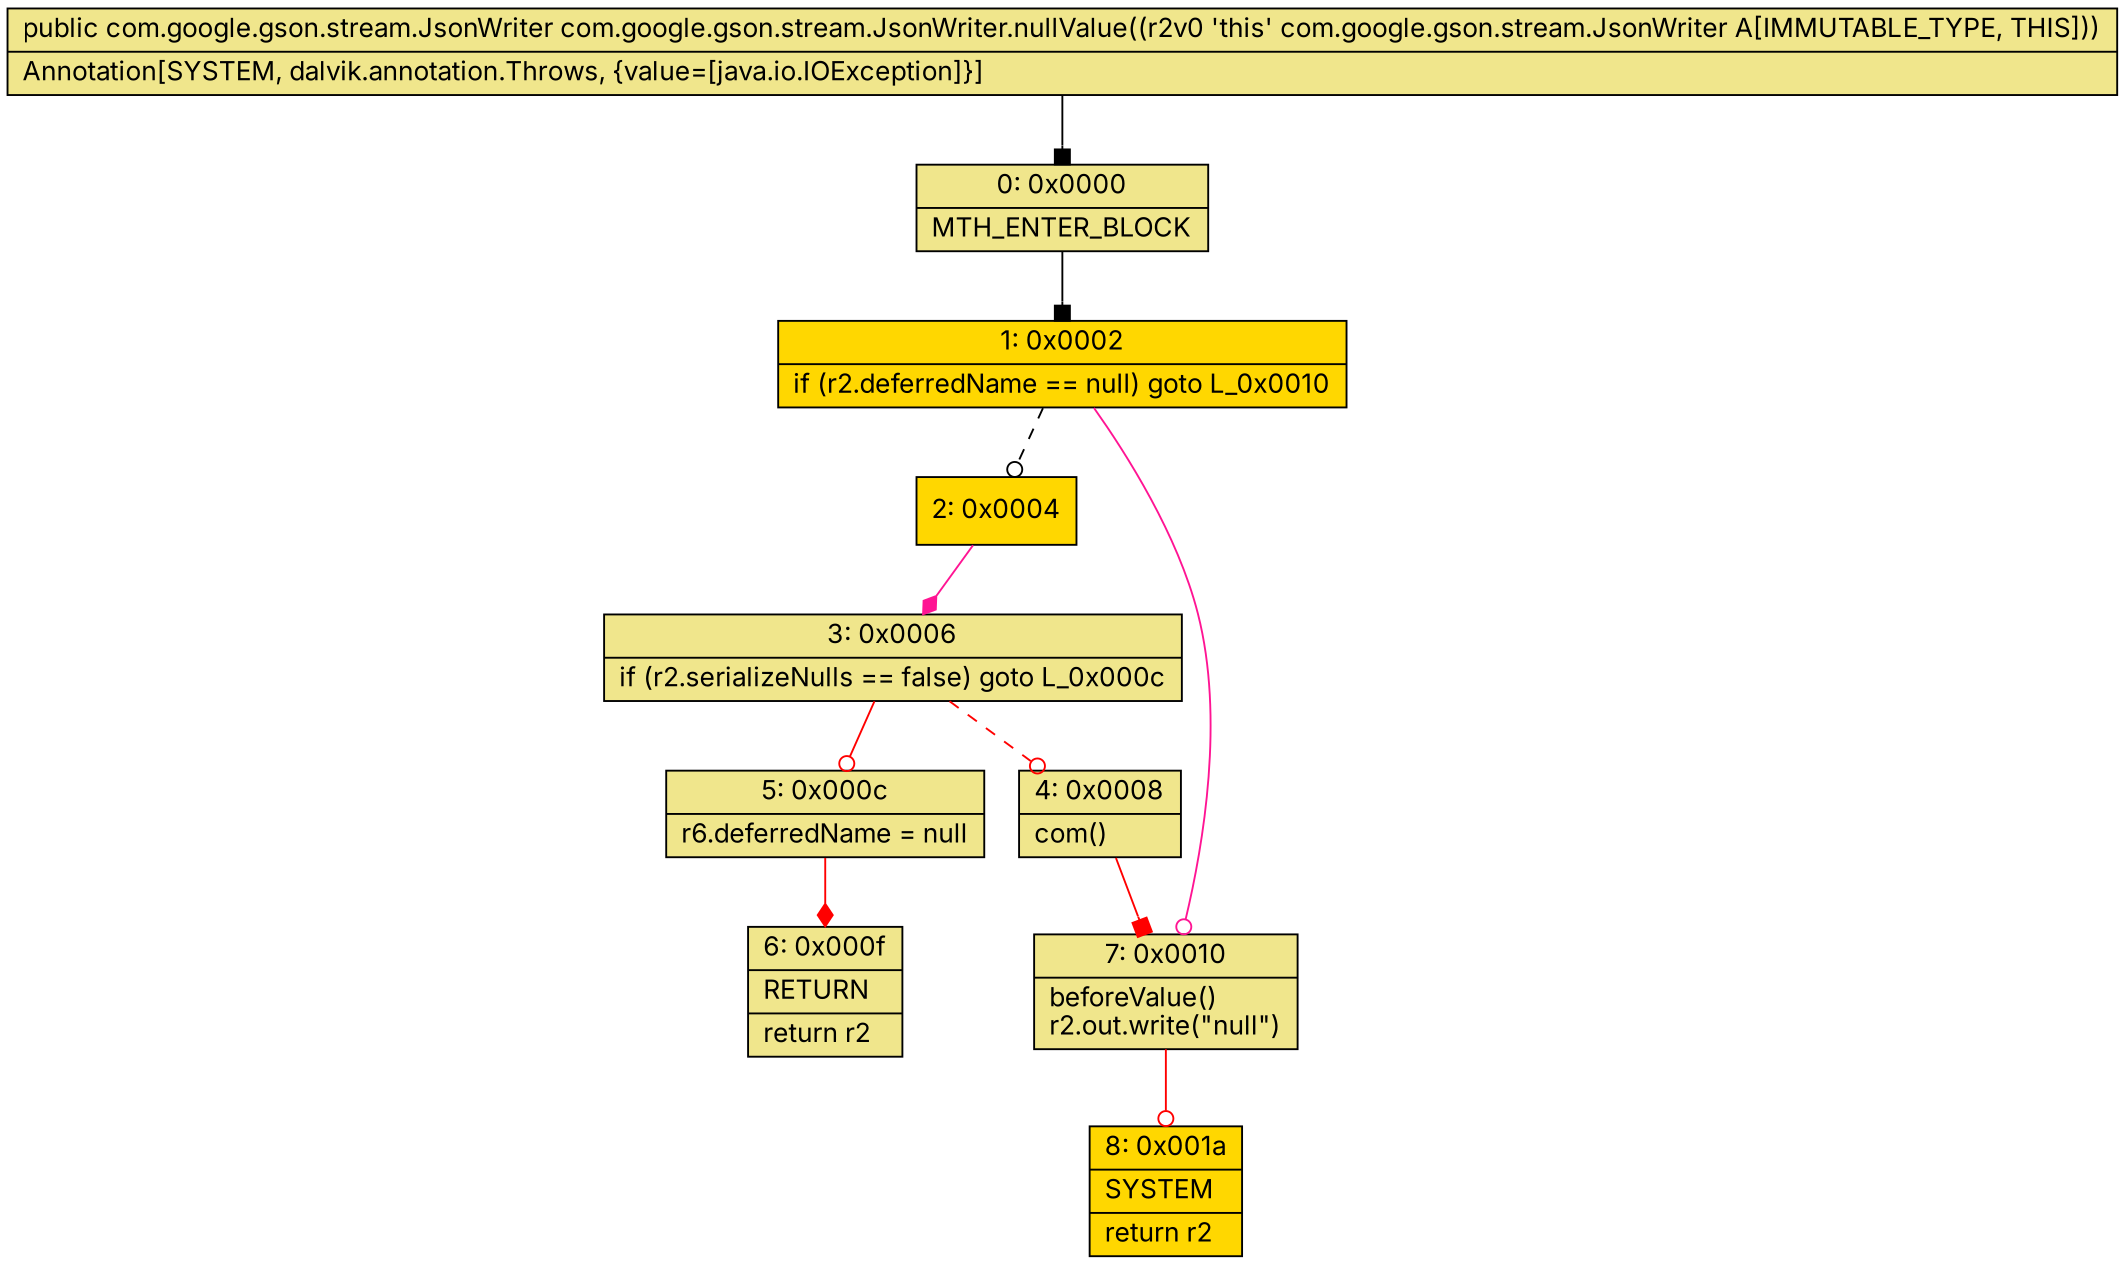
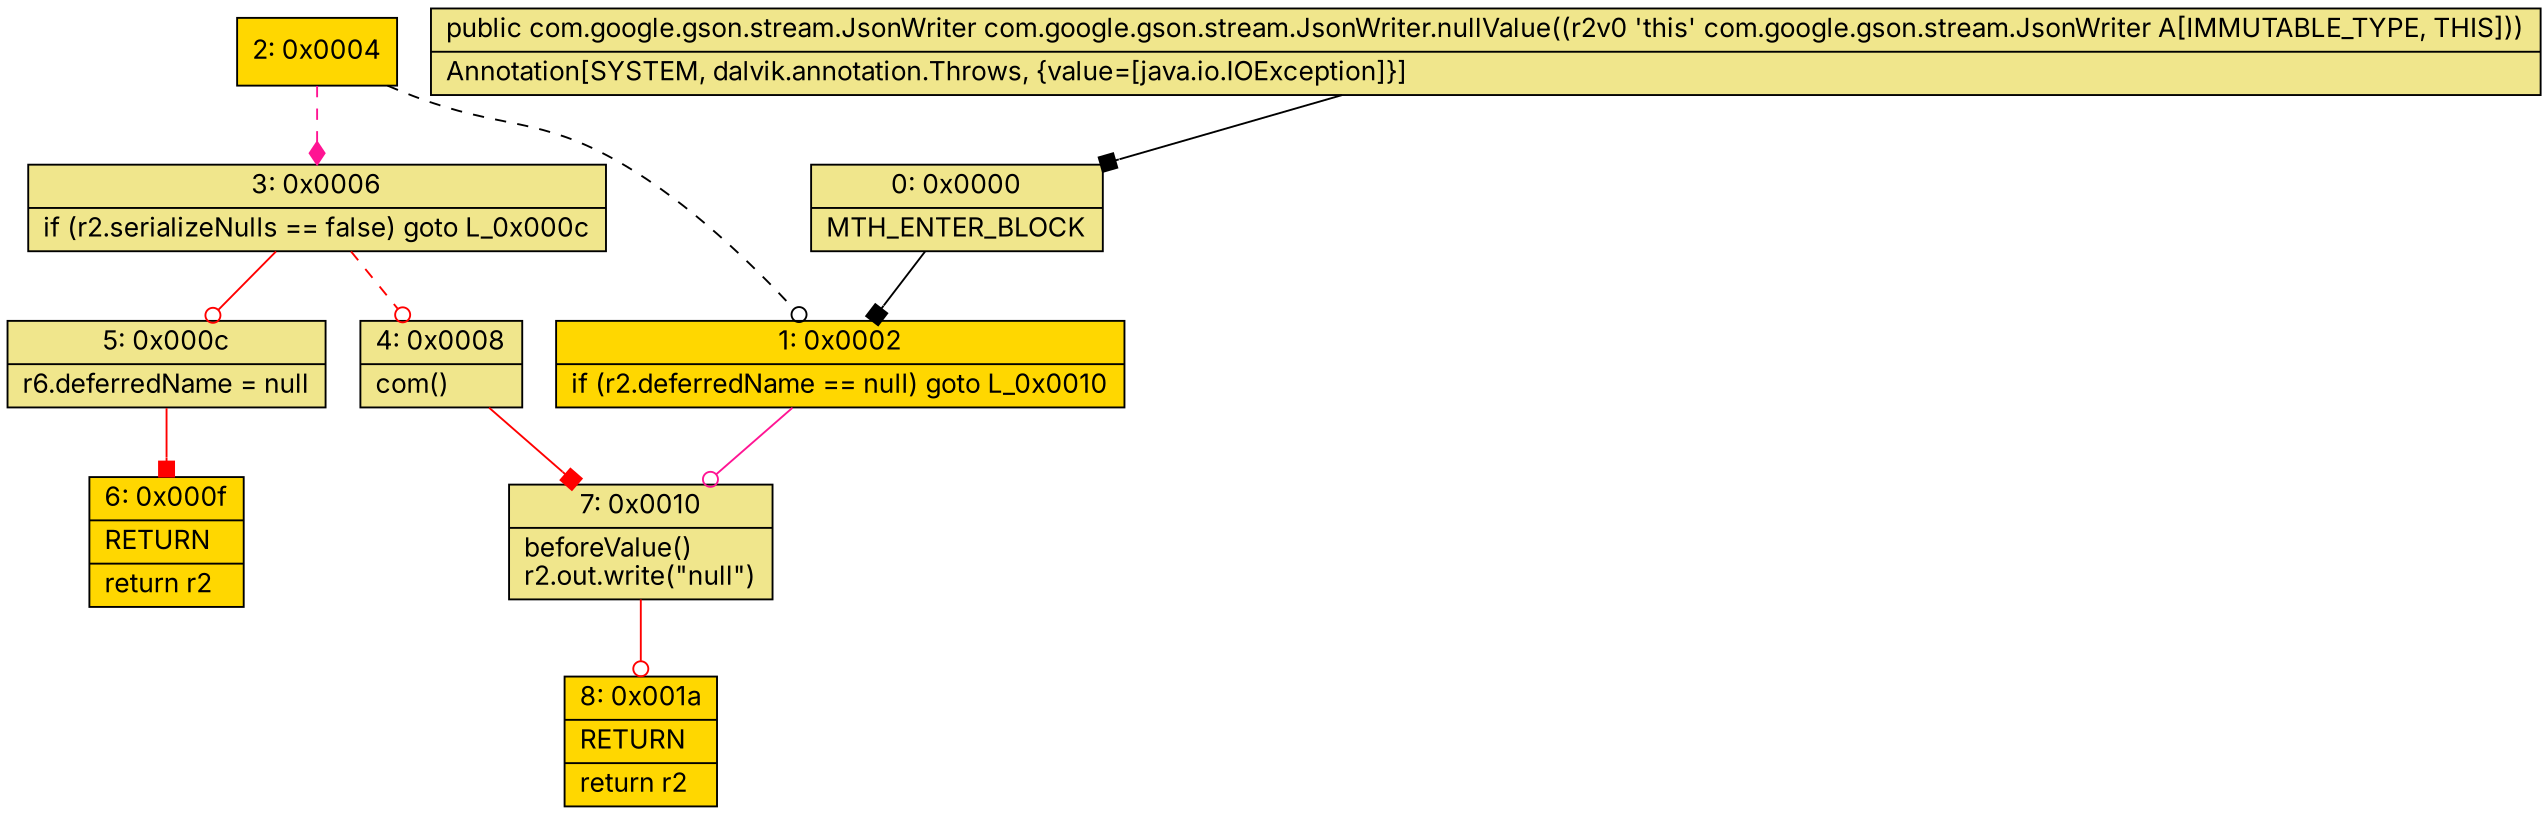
edge "1: 0x0002" -> "2: 0x0004": reversed
edge "2: 0x0004" -> "3: 0x0006": style solid -> dashed
edge "5: 0x000c" -> "6: 0x000f": arrowhead diamond -> box
node "6: 0x000f": fillcolor khaki -> gold
node "8: 0x001a": text "SYSTEM" -> "RETURN"
